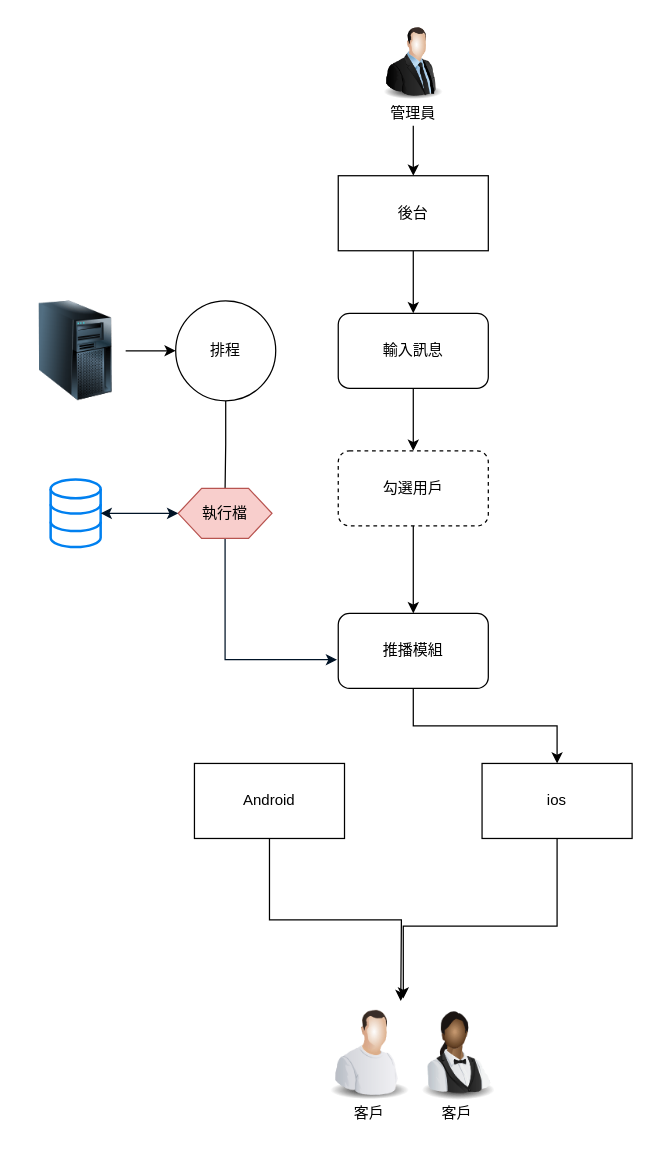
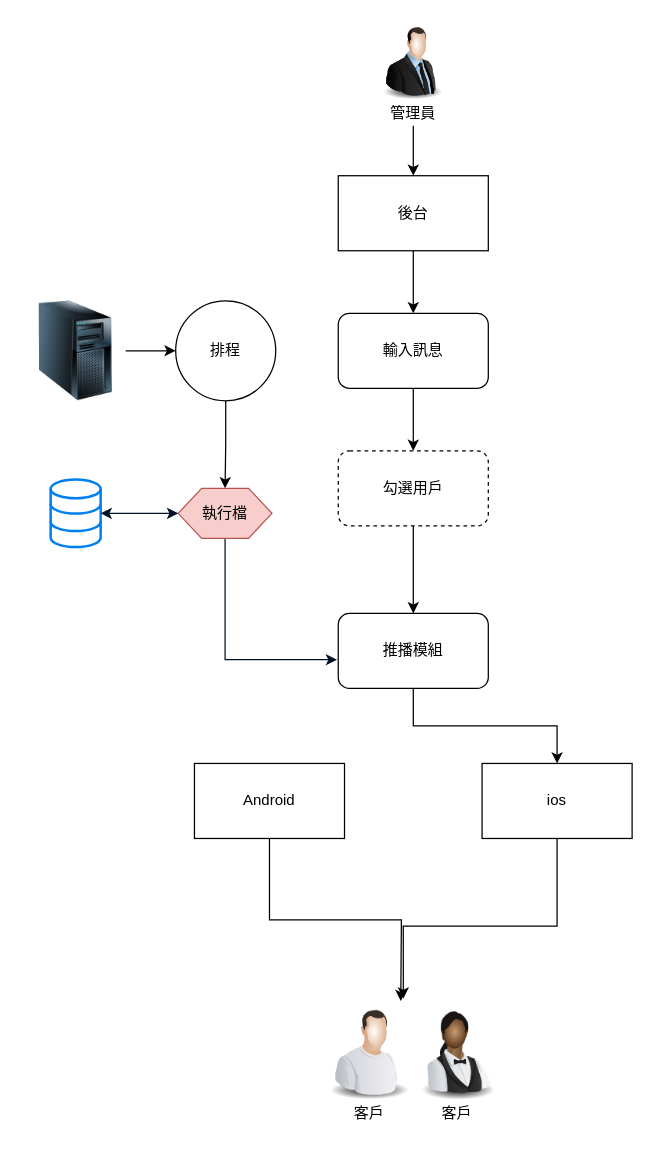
edge "排程" -- "執行檔": arrowhead none -> classic
